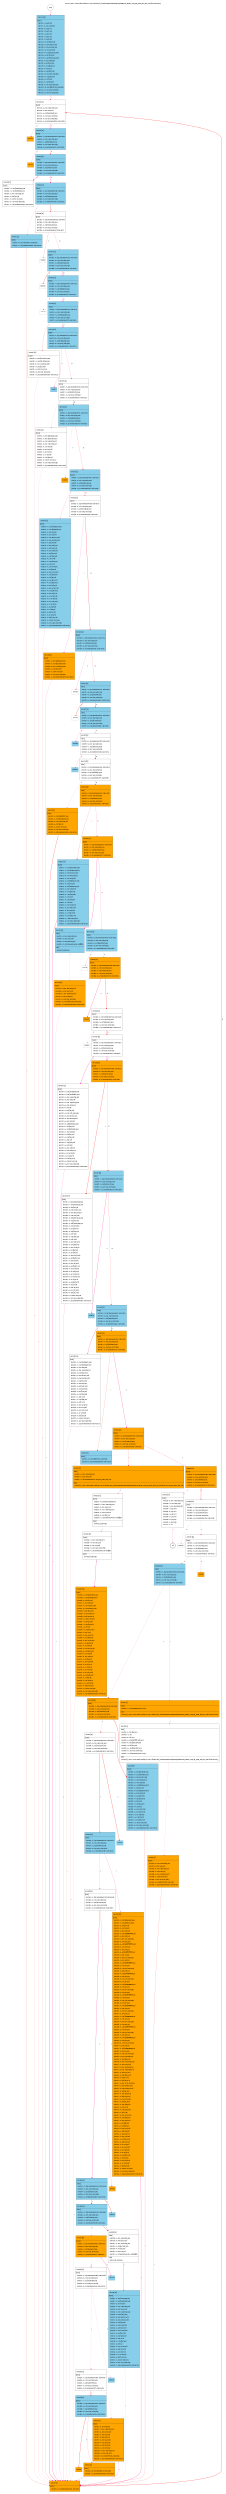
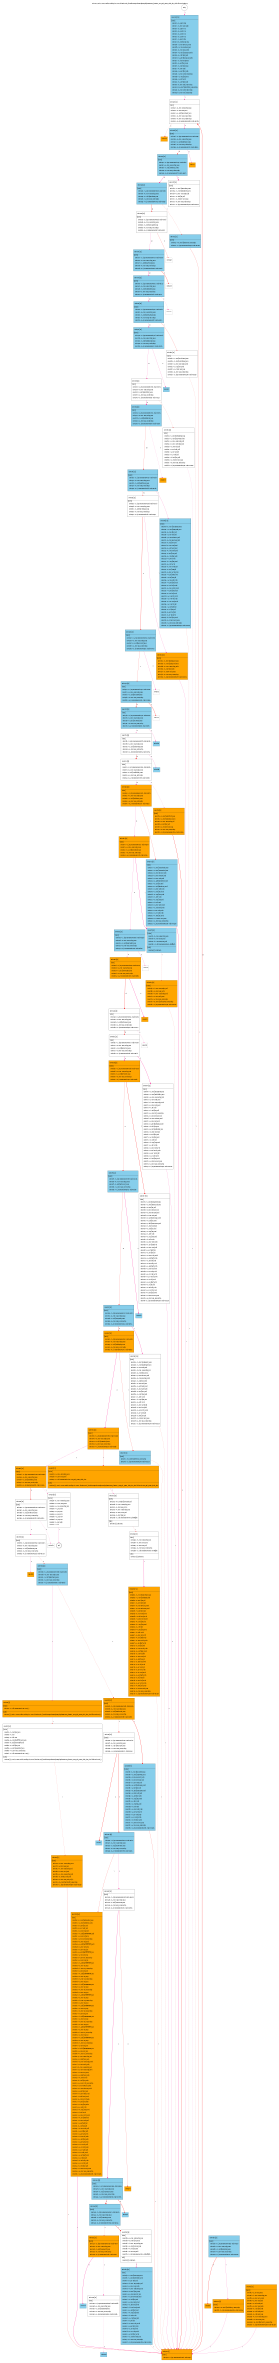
node "0x401ab4 [28]": removed
